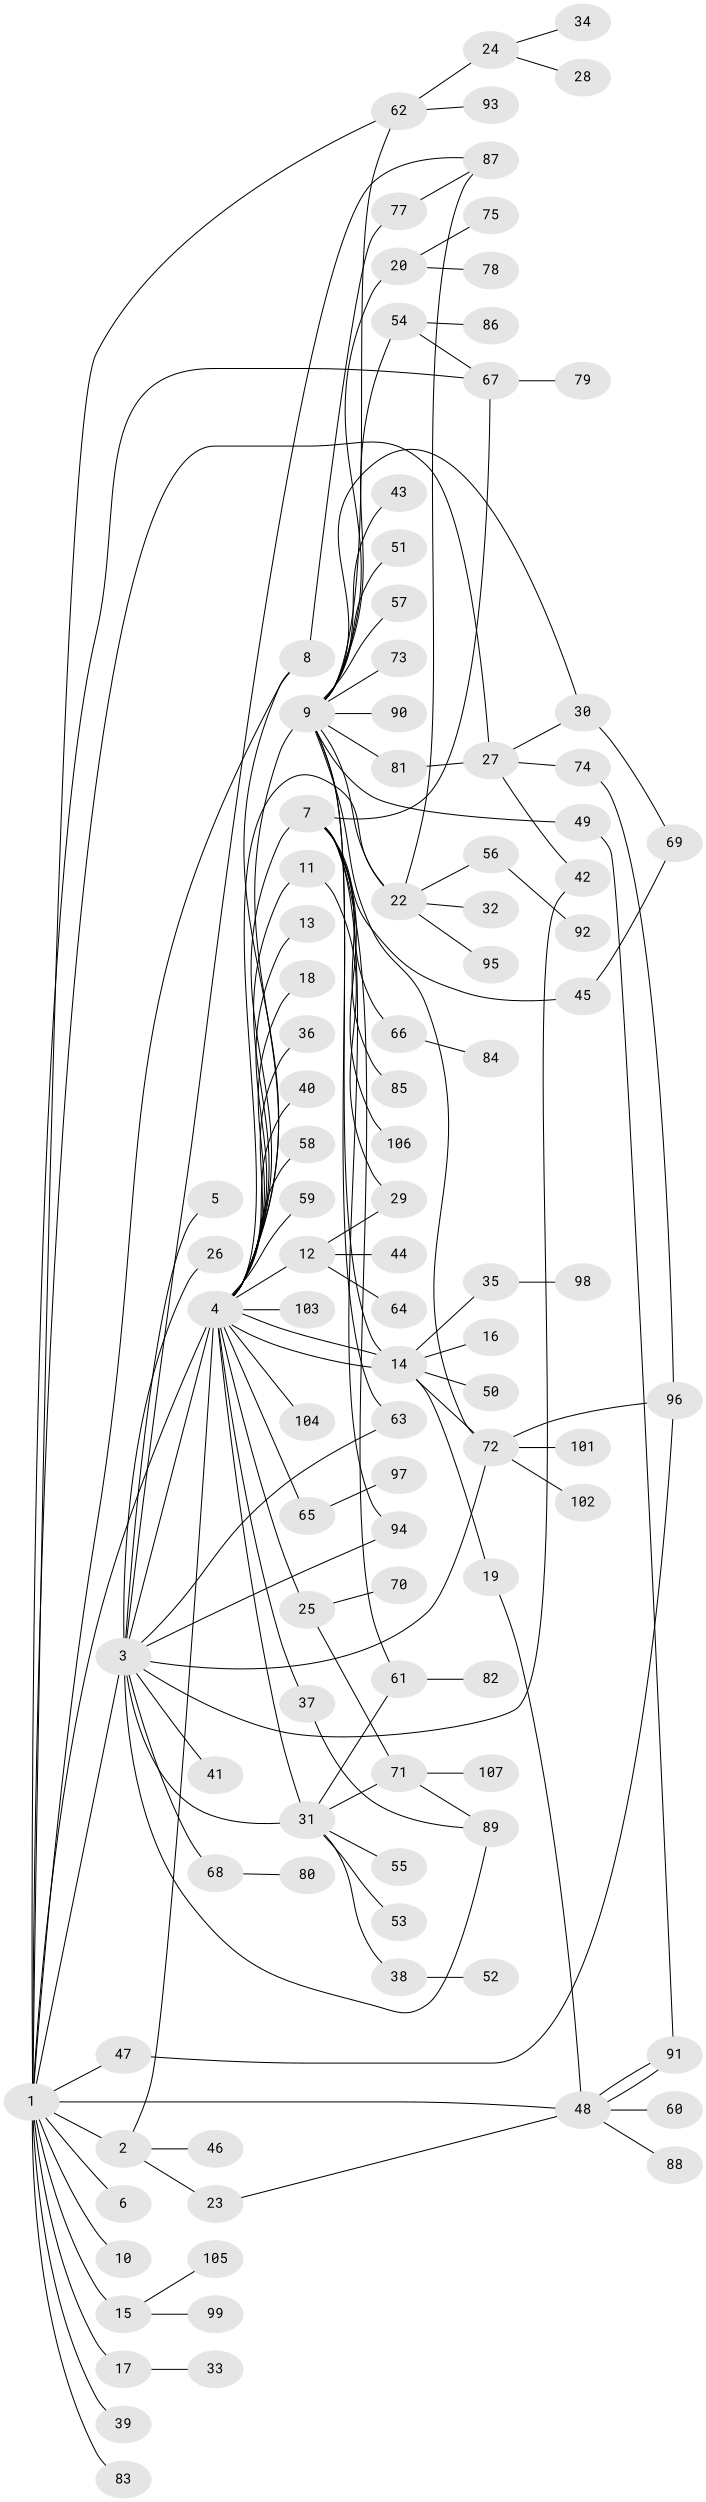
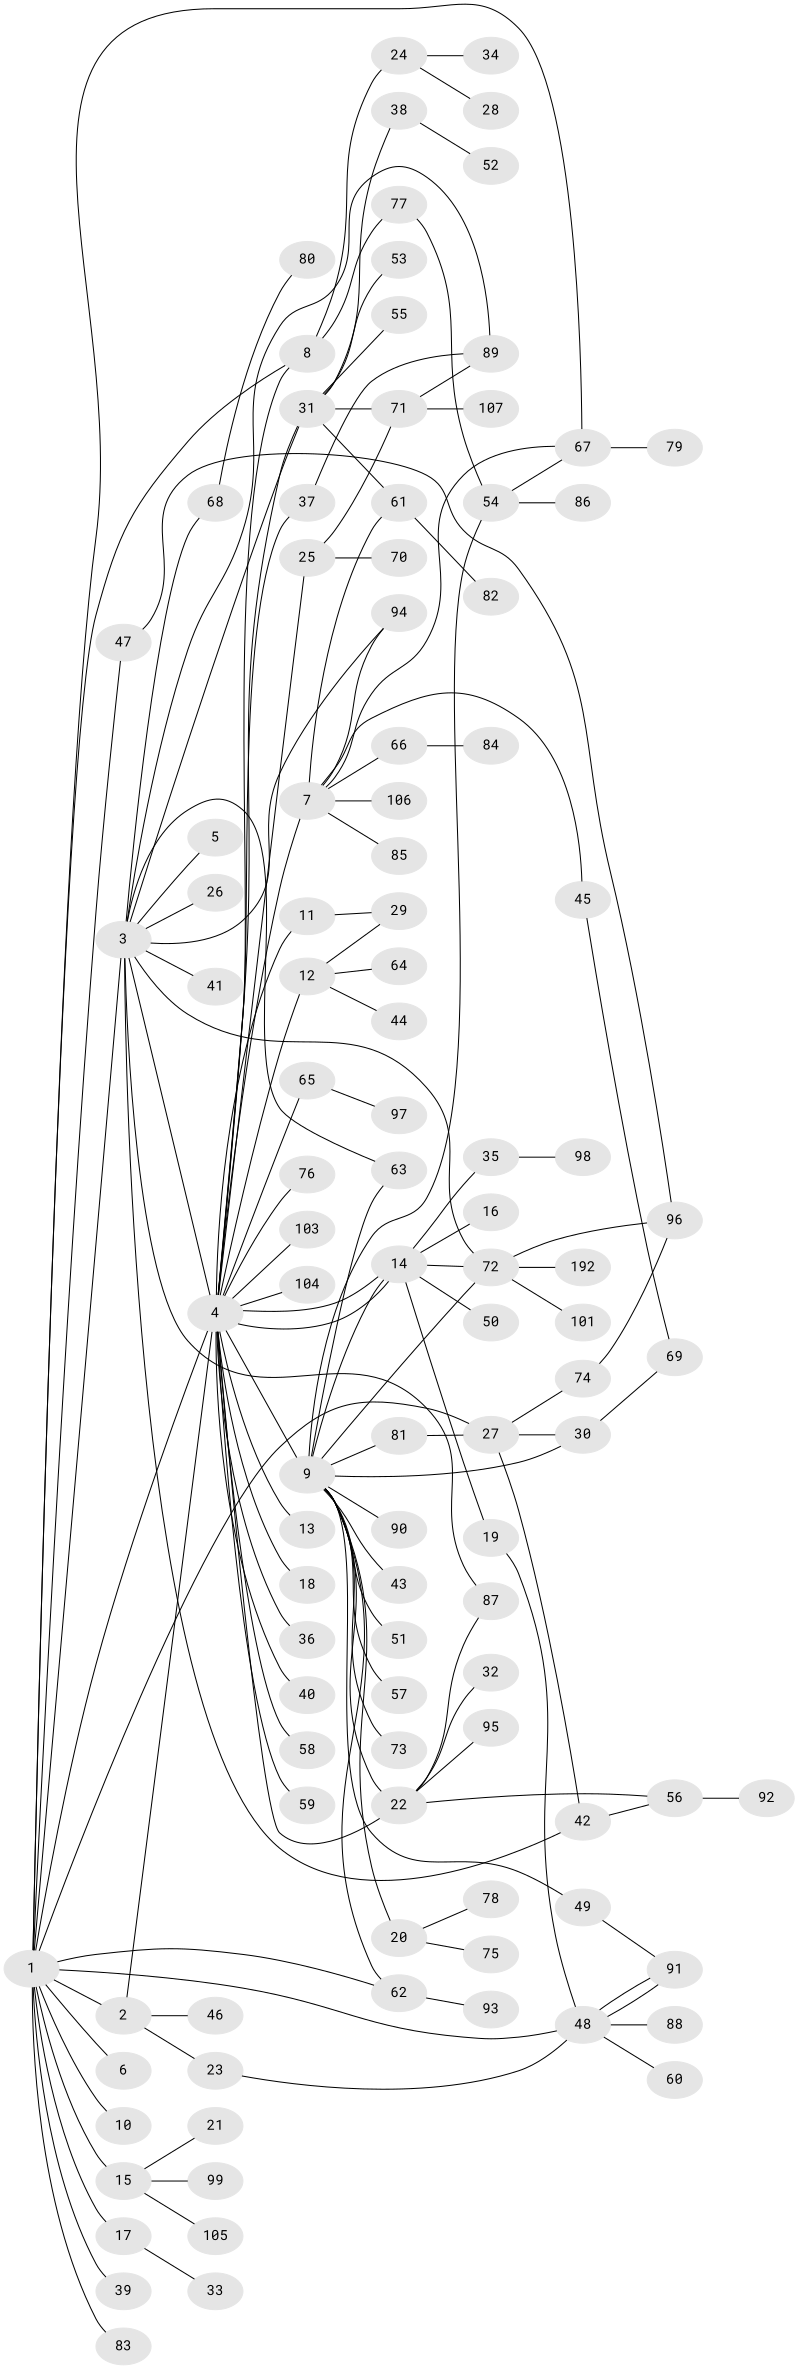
edge "24" -- "62": now "24" -- "8"
edge "87" -- "77": now "54" -- "77"
node "76": added
node "102": label "102" -> "192"
edge "56" -- "42": added
node "21": added
